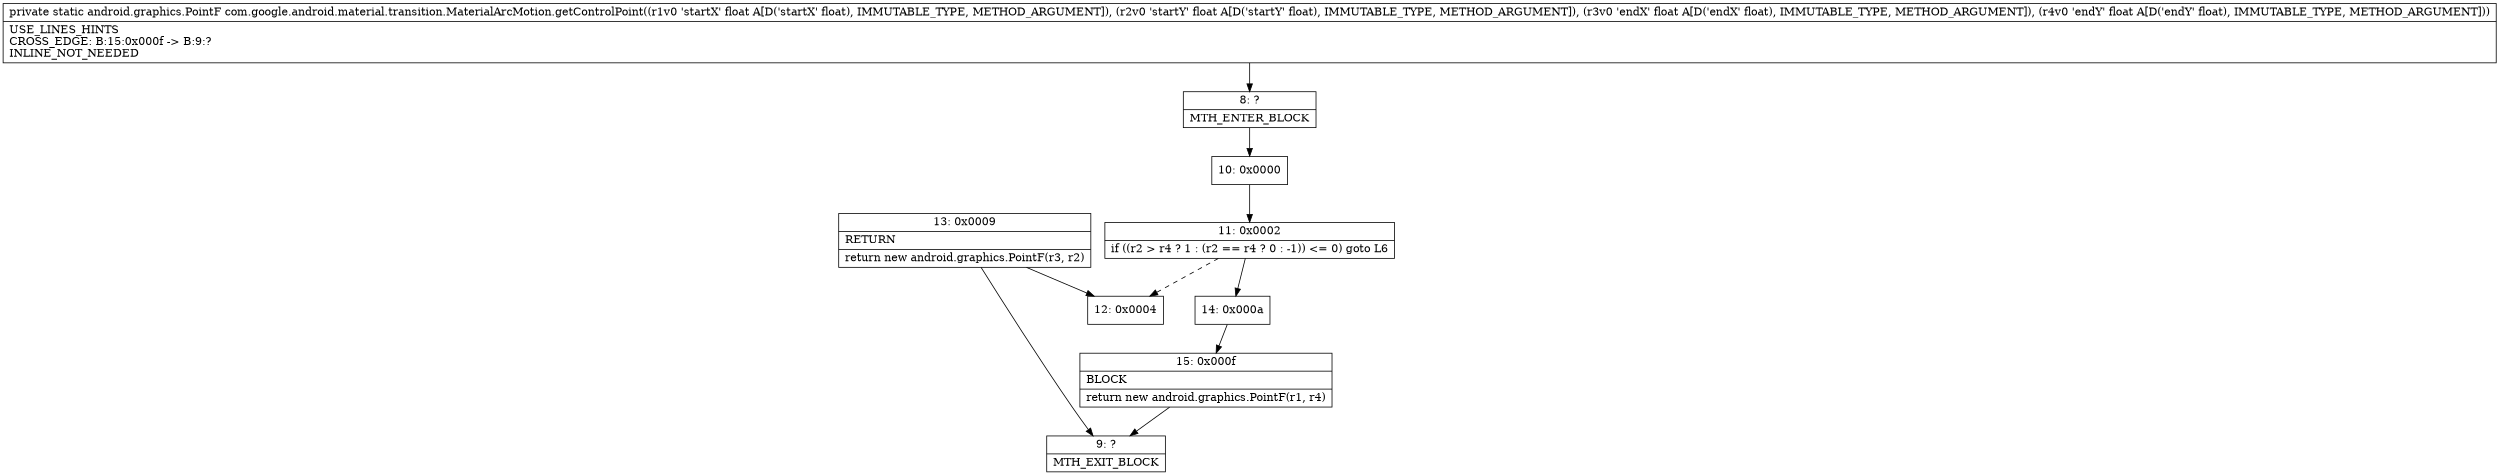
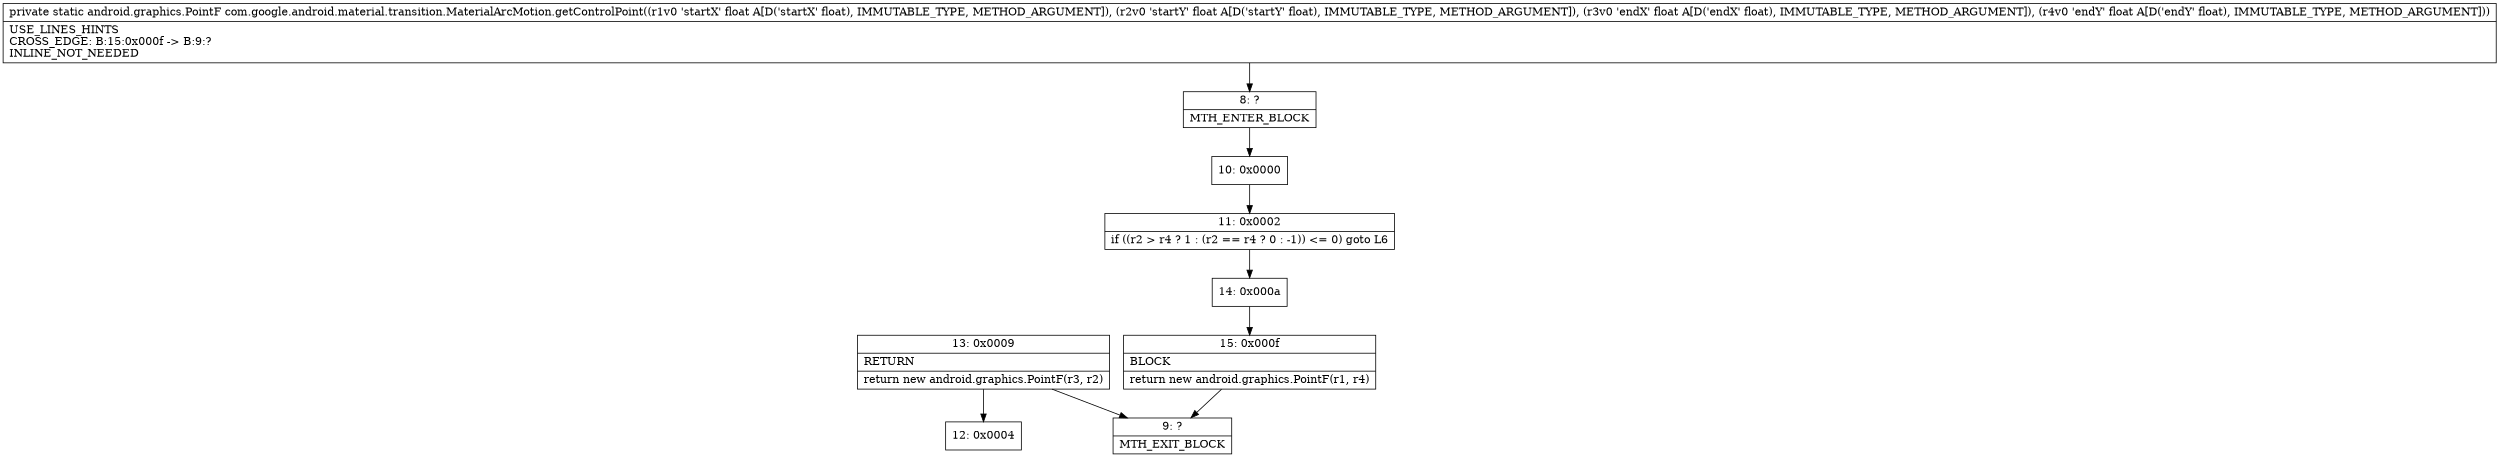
edge "11: 0x0002" -> "12: 0x0004": removed
